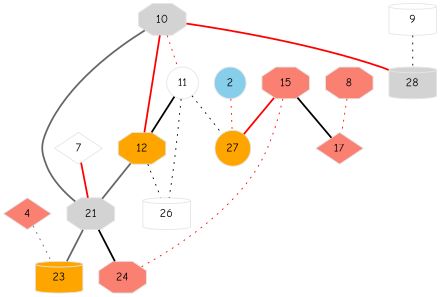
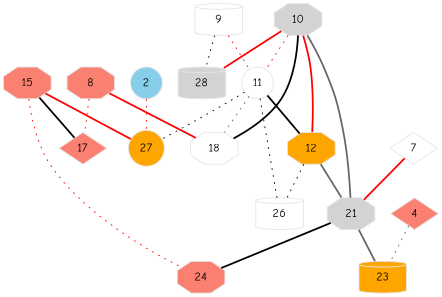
edge "9" -- "11": added
node "18": added
